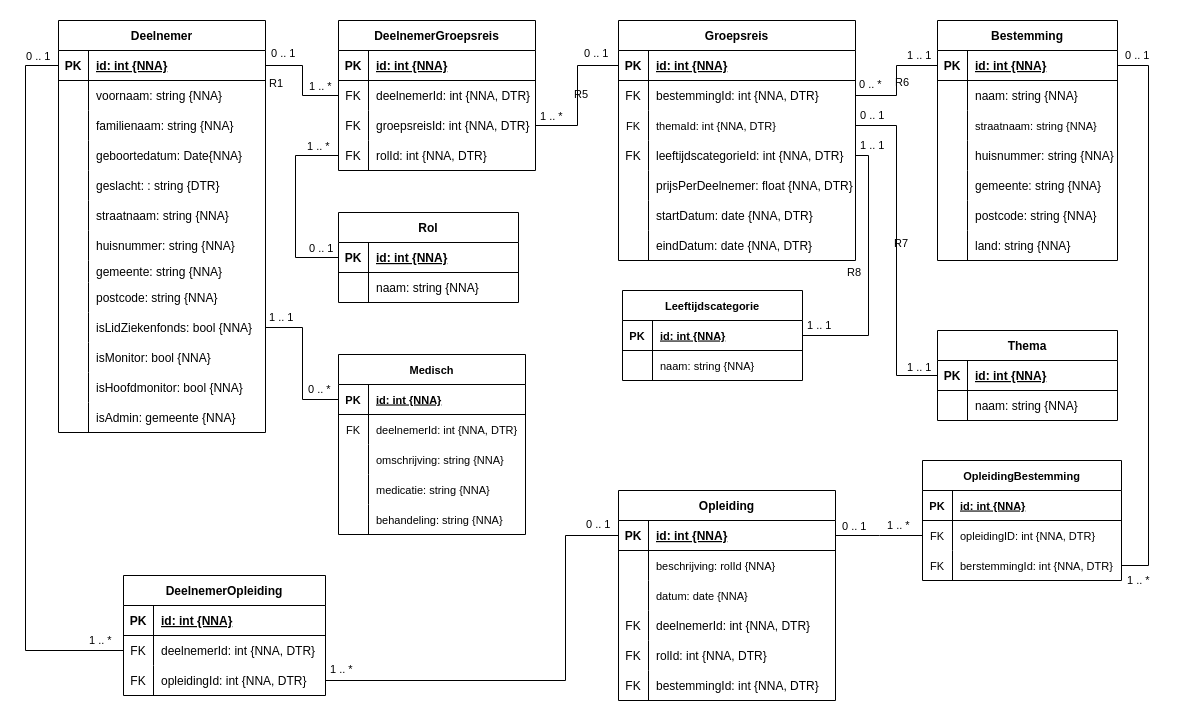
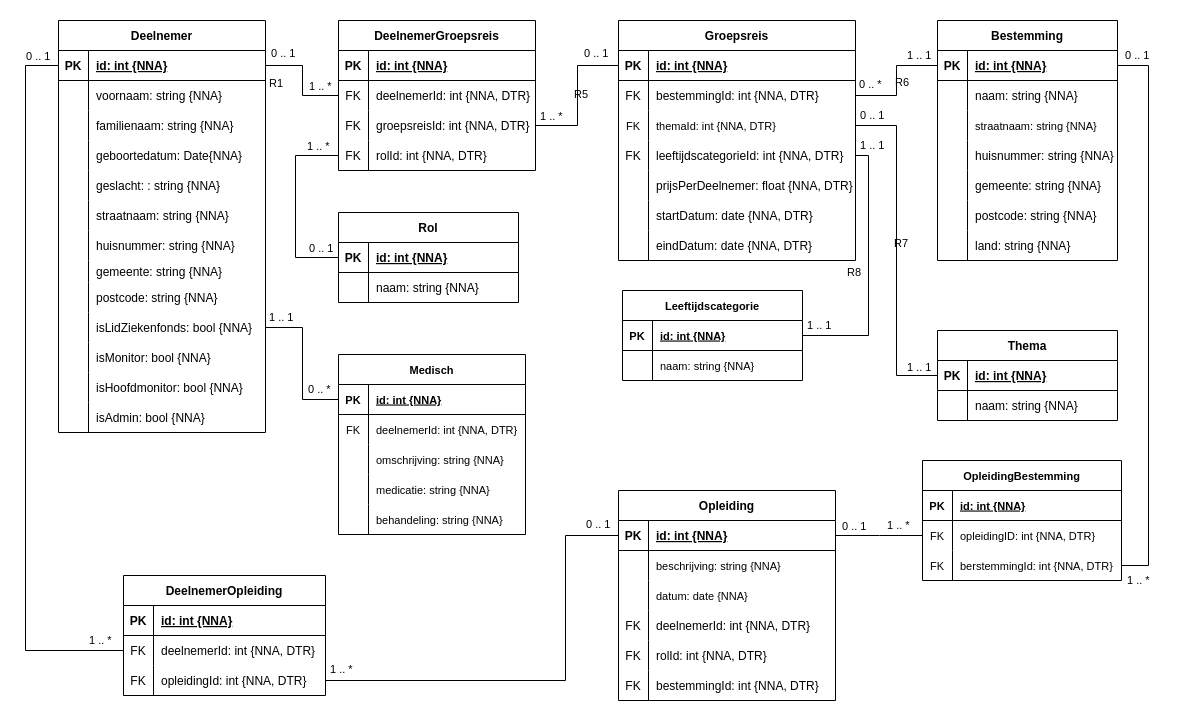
node "geslacht: : string {DTR}": label "geslacht: : string {DTR}" -> "geslacht: : string {NNA}"
node "isAdmin: gemeente {NNA}": label "isAdmin: gemeente {NNA}" -> "isAdmin: bool {NNA}"
node "beschrijving: rolId {NNA}": label "beschrijving: rolId {NNA}" -> "beschrijving: string {NNA}"
